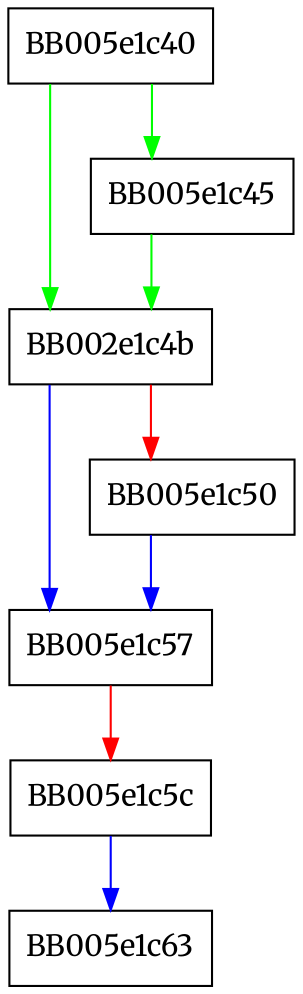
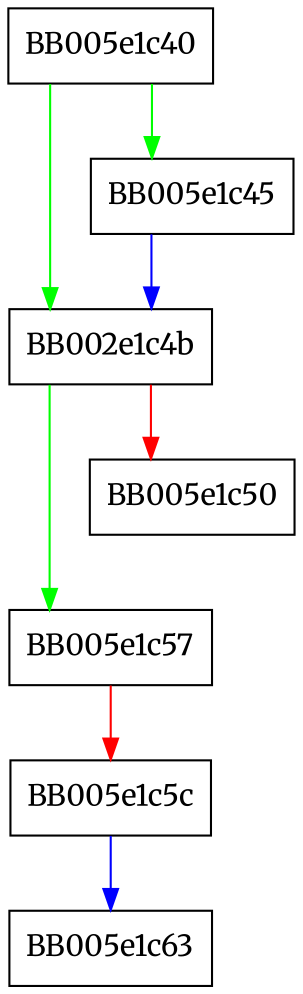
edge "BB005e1c45" -> "BB002e1c4b": color green -> blue
edge "BB002e1c4b" -> "BB005e1c57": color blue -> green
edge "BB005e1c50" -> "BB005e1c57": removed
